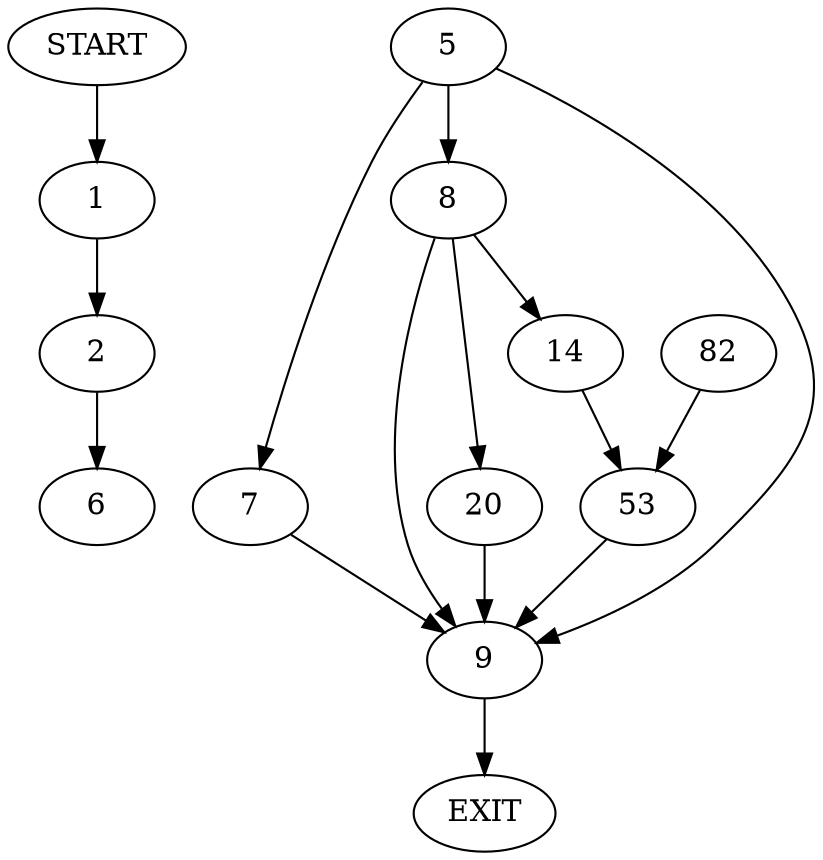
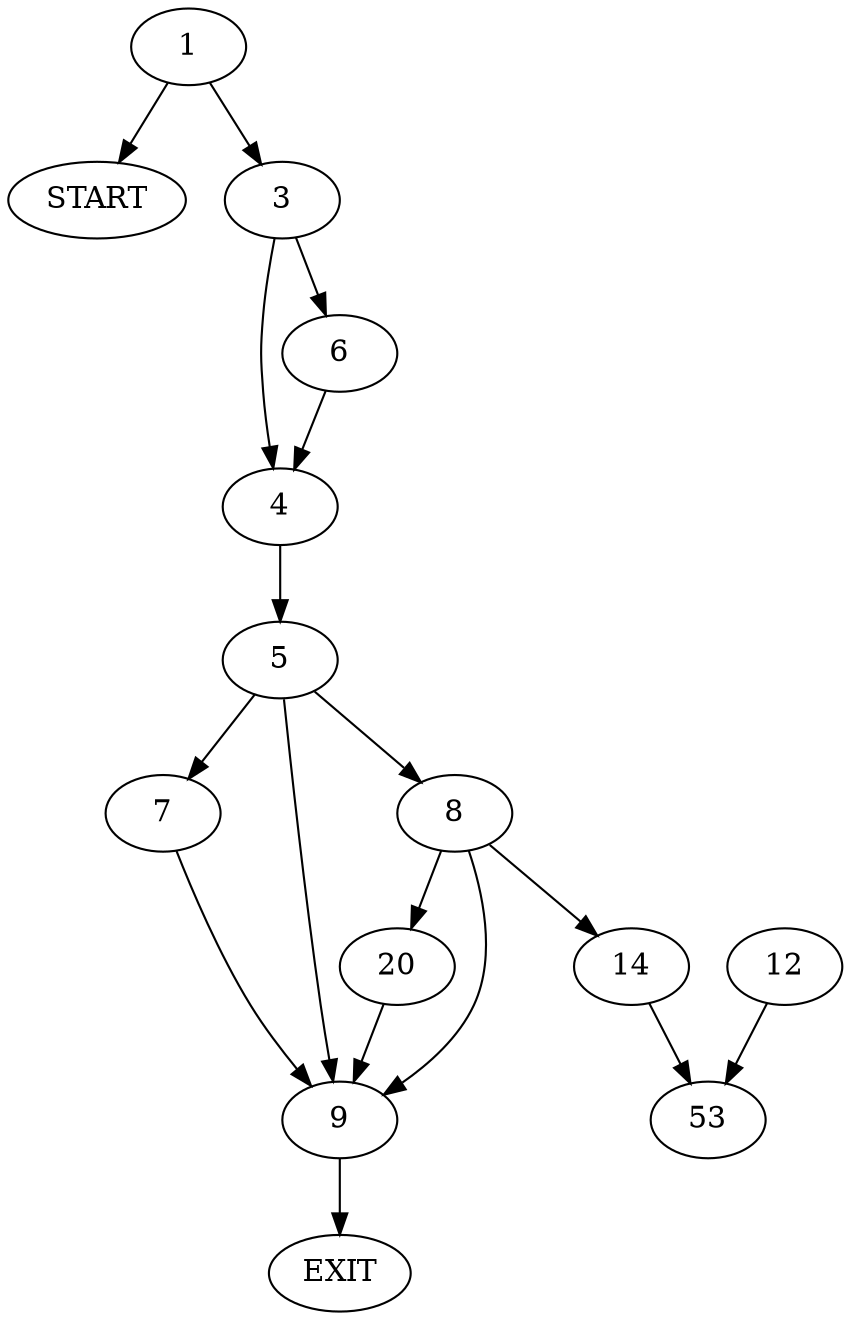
edge "START" -> "1": reversed
node "2": label "2" -> "3"
node "82": label "82" -> "12"
node "4": added
edge "53" -> "9": removed
